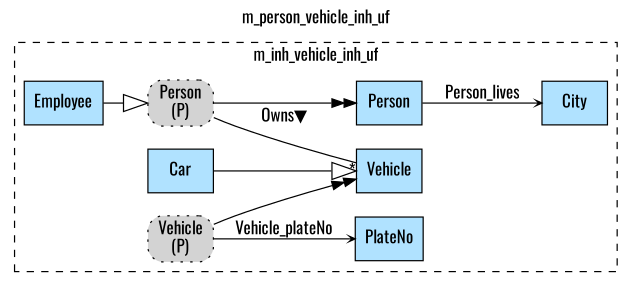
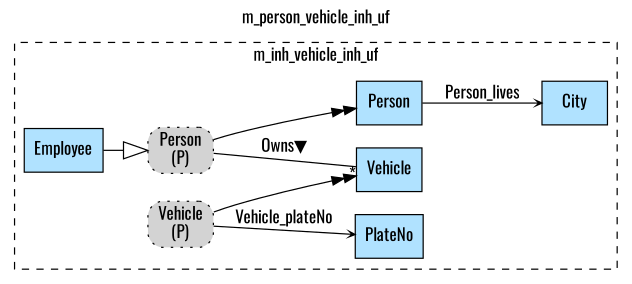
node "Car": removed
